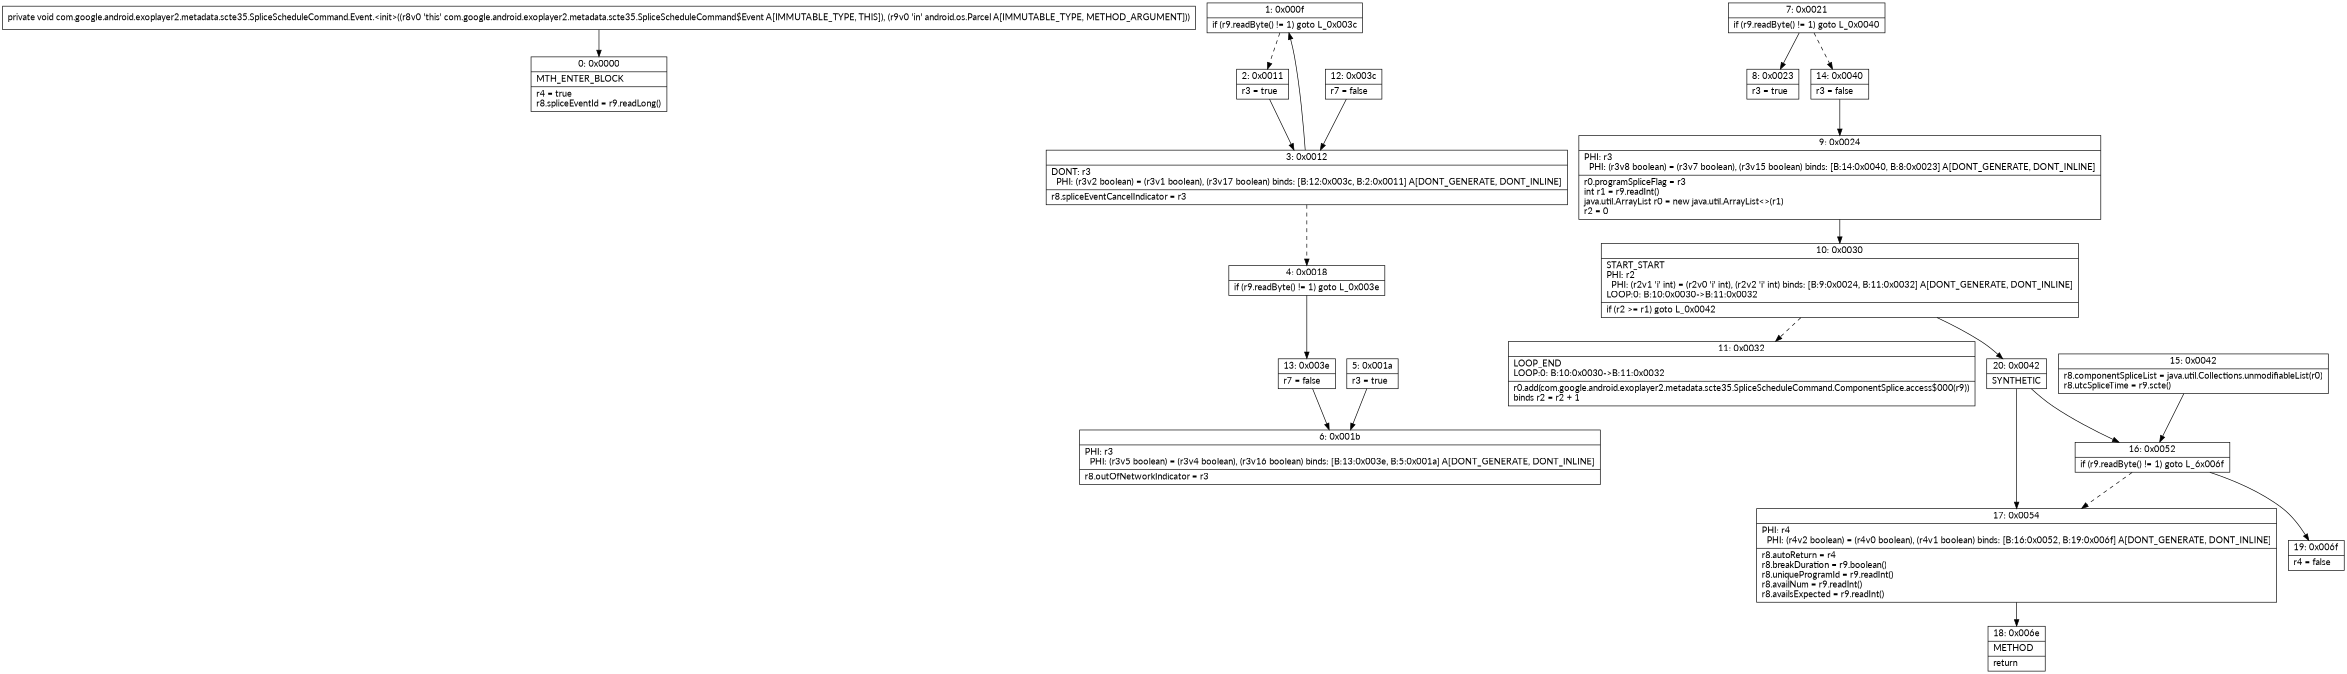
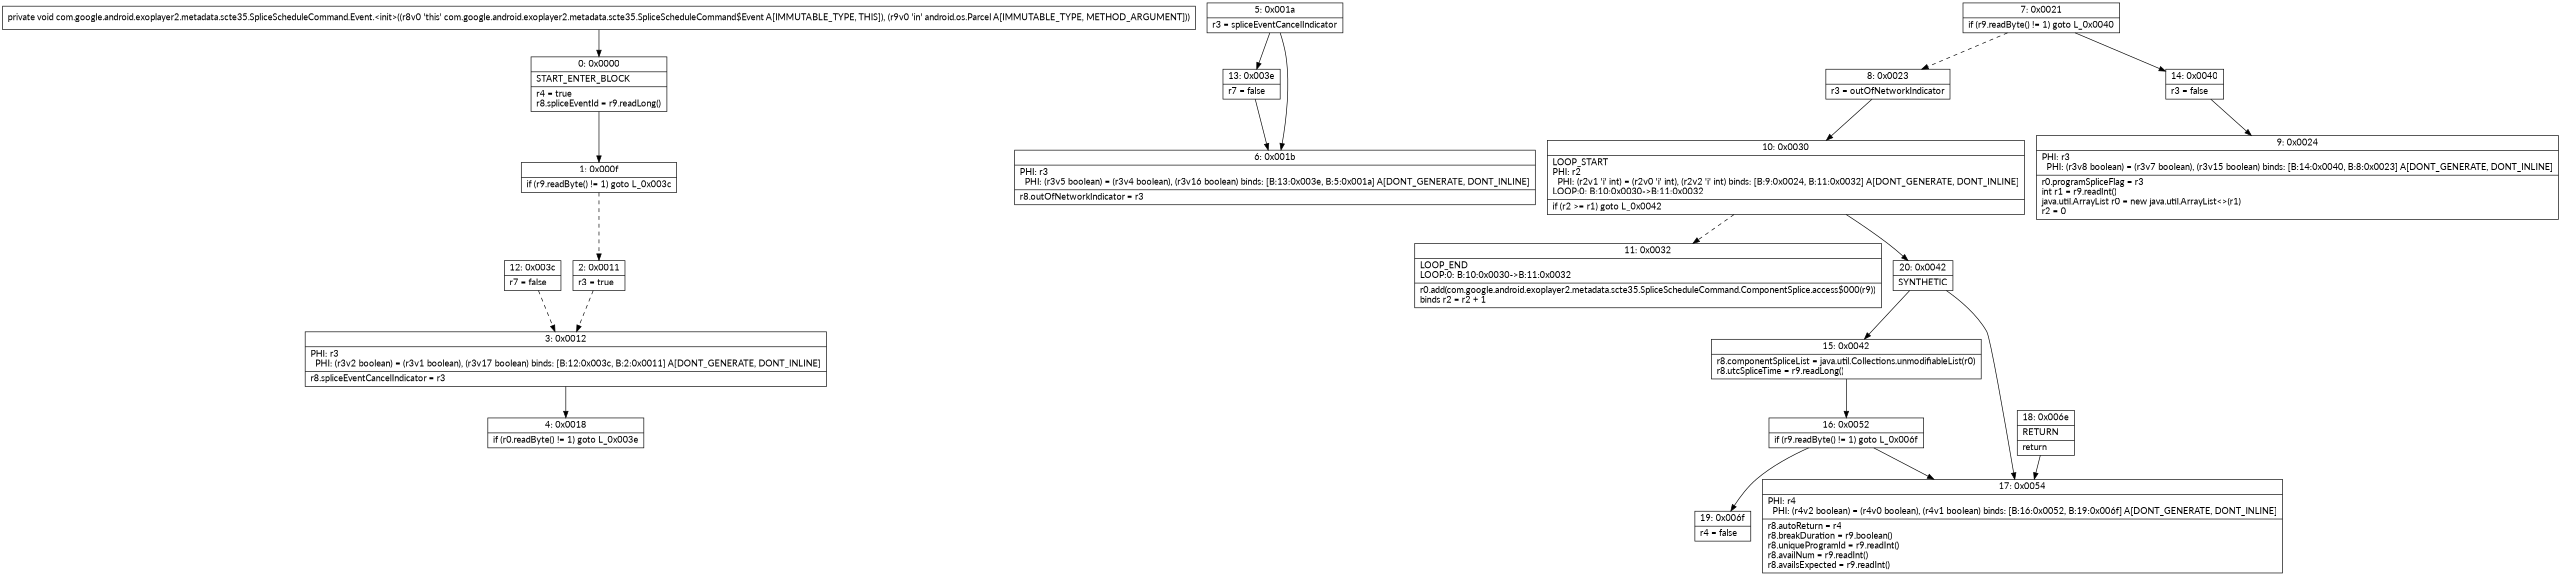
edge "7: 0x0021" -> "8: 0x0023": style solid -> dashed
edge "7: 0x0021" -> "14: 0x0040": style dashed -> solid
node "0: 0x0000": text "MTH_ENTER_BLOCK" -> "START_ENTER_BLOCK"
node "8: 0x0023": text "r3 = true" -> "r3 = outOfNetworkIndicator"
edge "3: 0x0012" -> "1: 0x000f": now "0: 0x0000" -> "1: 0x000f"
edge "2: 0x0011" -> "3: 0x0012": style solid -> dashed
edge "12: 0x003c" -> "3: 0x0012": style solid -> dashed
node "3: 0x0012": text "DONT: r3" -> "PHI: r3"
edge "9: 0x0024" -> "10: 0x0030": now "8: 0x0023" -> "10: 0x0030"
edge "3: 0x0012" -> "4: 0x0018": style dashed -> solid
node "10: 0x0030": text "START_START" -> "LOOP_START"
node "4: 0x0018": text "if (r9.readByte() != 1) goto L_0x003e" -> "if (r0.readByte() != 1) goto L_0x003e"
edge "4: 0x0018" -> "13: 0x003e": now "5: 0x001a" -> "13: 0x003e"
node "5: 0x001a": text "r3 = true" -> "r3 = spliceEventCancelIndicator"
node "15: 0x0042": text "r8.utcSpliceTime = r9.scte()" -> "r8.utcSpliceTime = r9.readLong()"
edge "20: 0x0042" -> "16: 0x0052": now "20: 0x0042" -> "15: 0x0042"
node "16: 0x0052": text "if (r9.readByte() != 1) goto L_6x006f" -> "if (r9.readByte() != 1) goto L_0x006f"
edge "16: 0x0052" -> "17: 0x0054": style dashed -> solid
edge "17: 0x0054" -> "18: 0x006e": reversed
node "18: 0x006e": text "METHOD" -> "RETURN"
